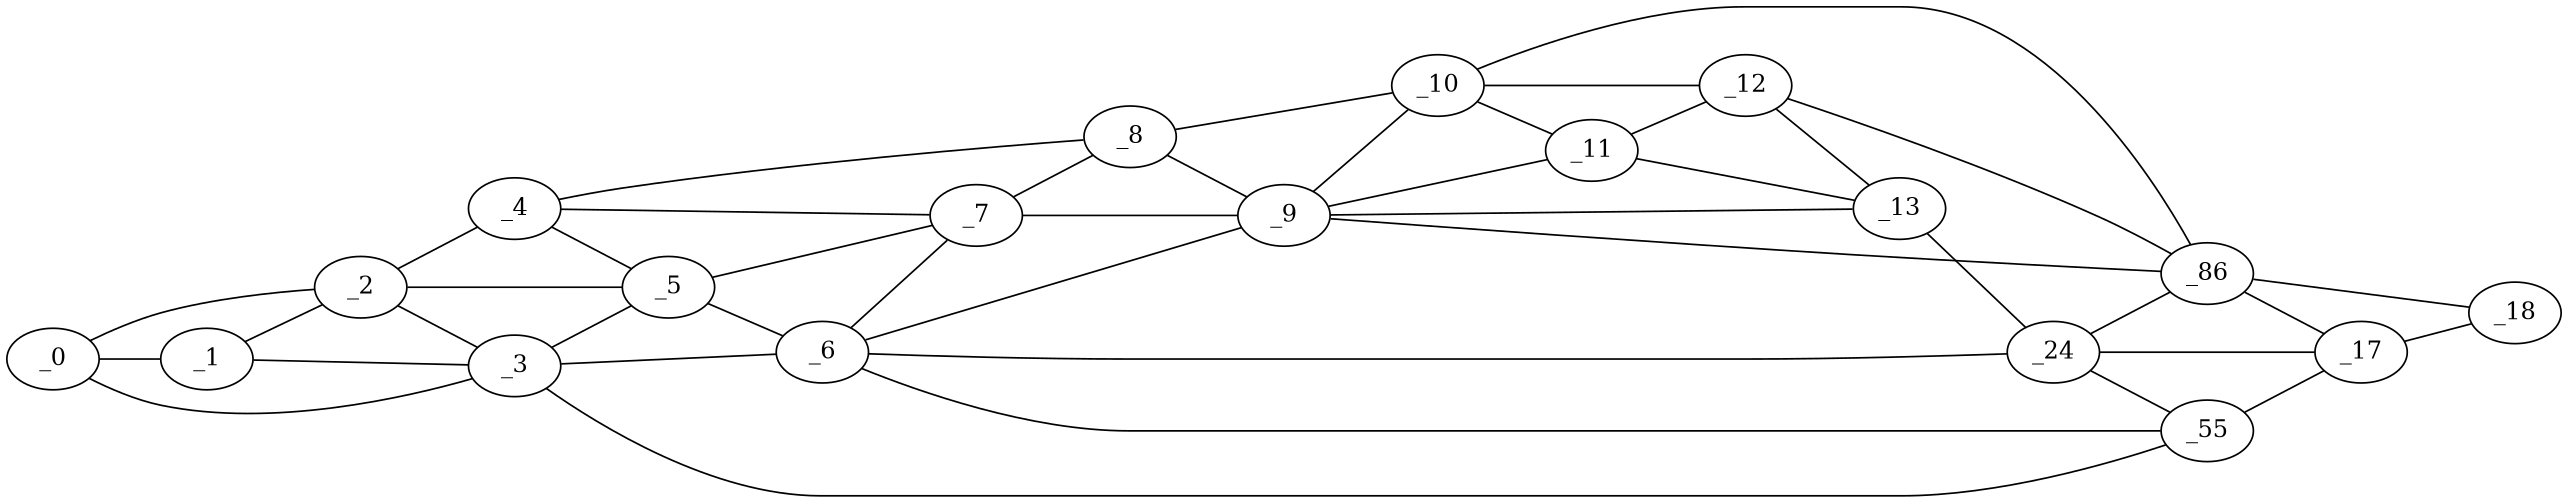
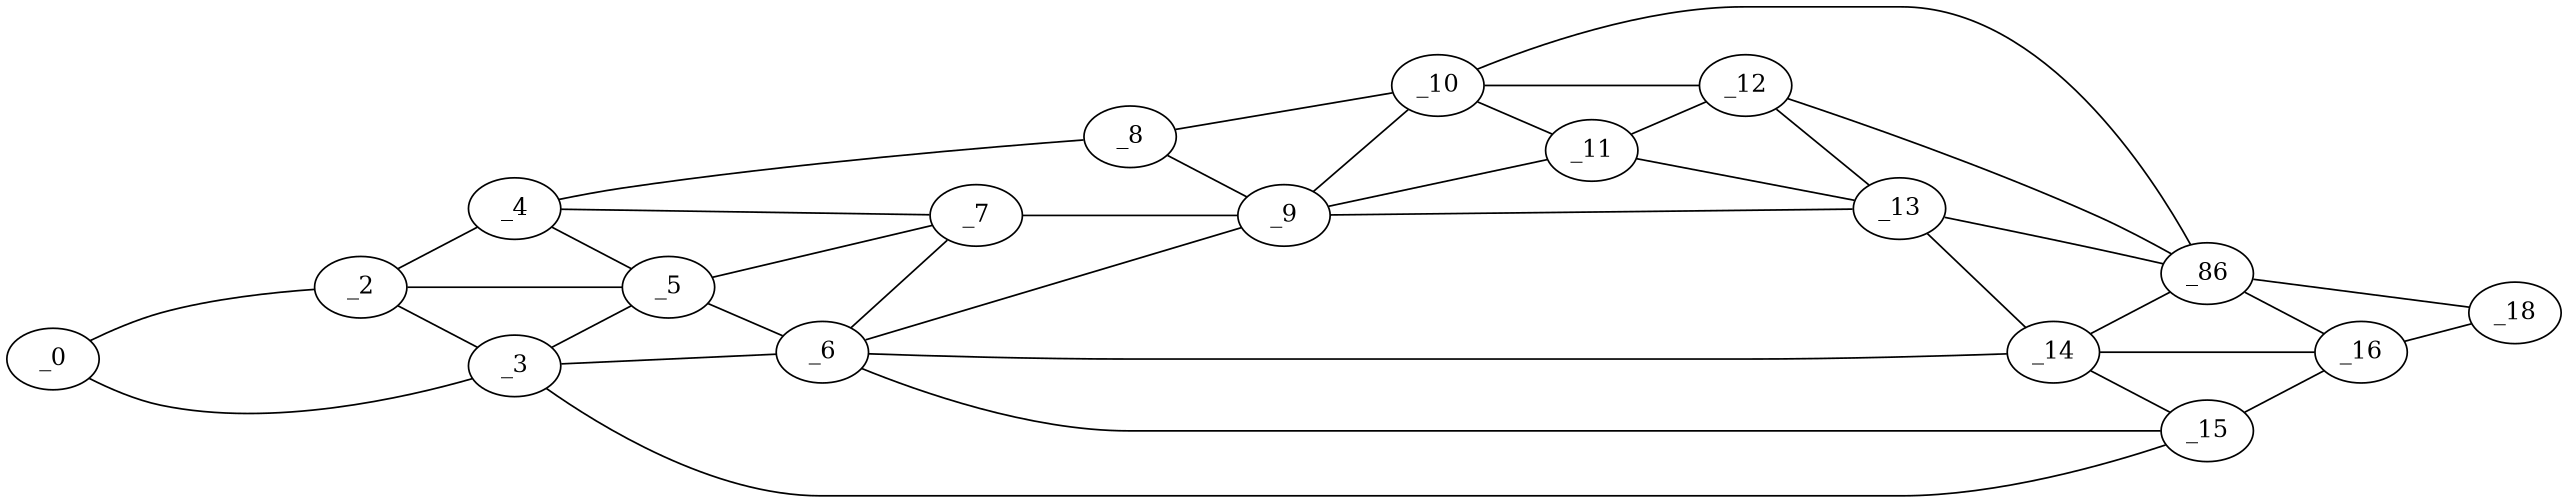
edge "_8" -- "_7": removed
edge "_9" -- "_86": now "_13" -- "_86"
node "_24": label "_24" -> "_14"
node "_17": label "_17" -> "_16"
node "_1": removed
node "_55": label "_55" -> "_15"
